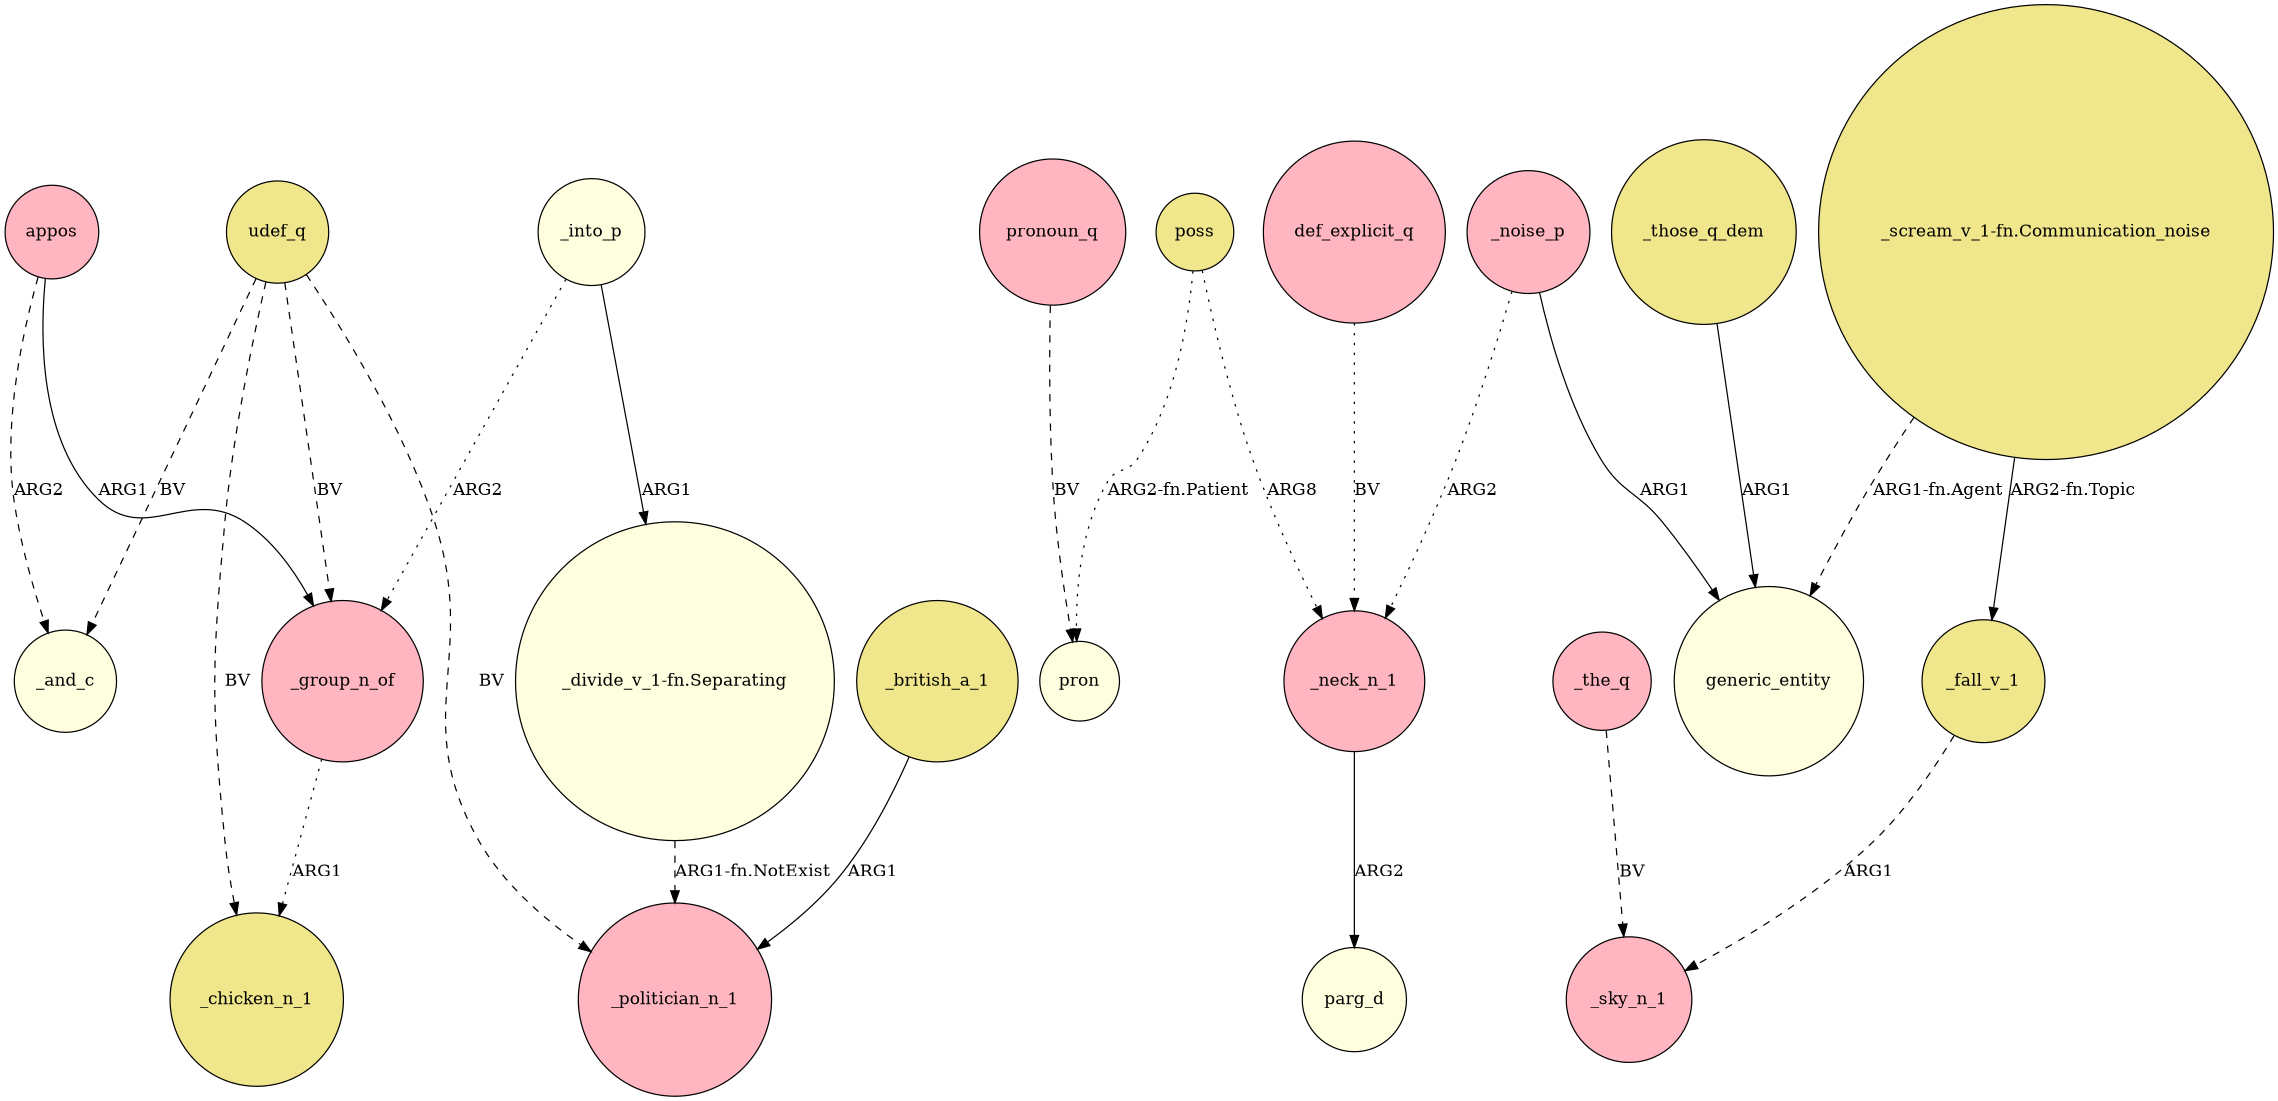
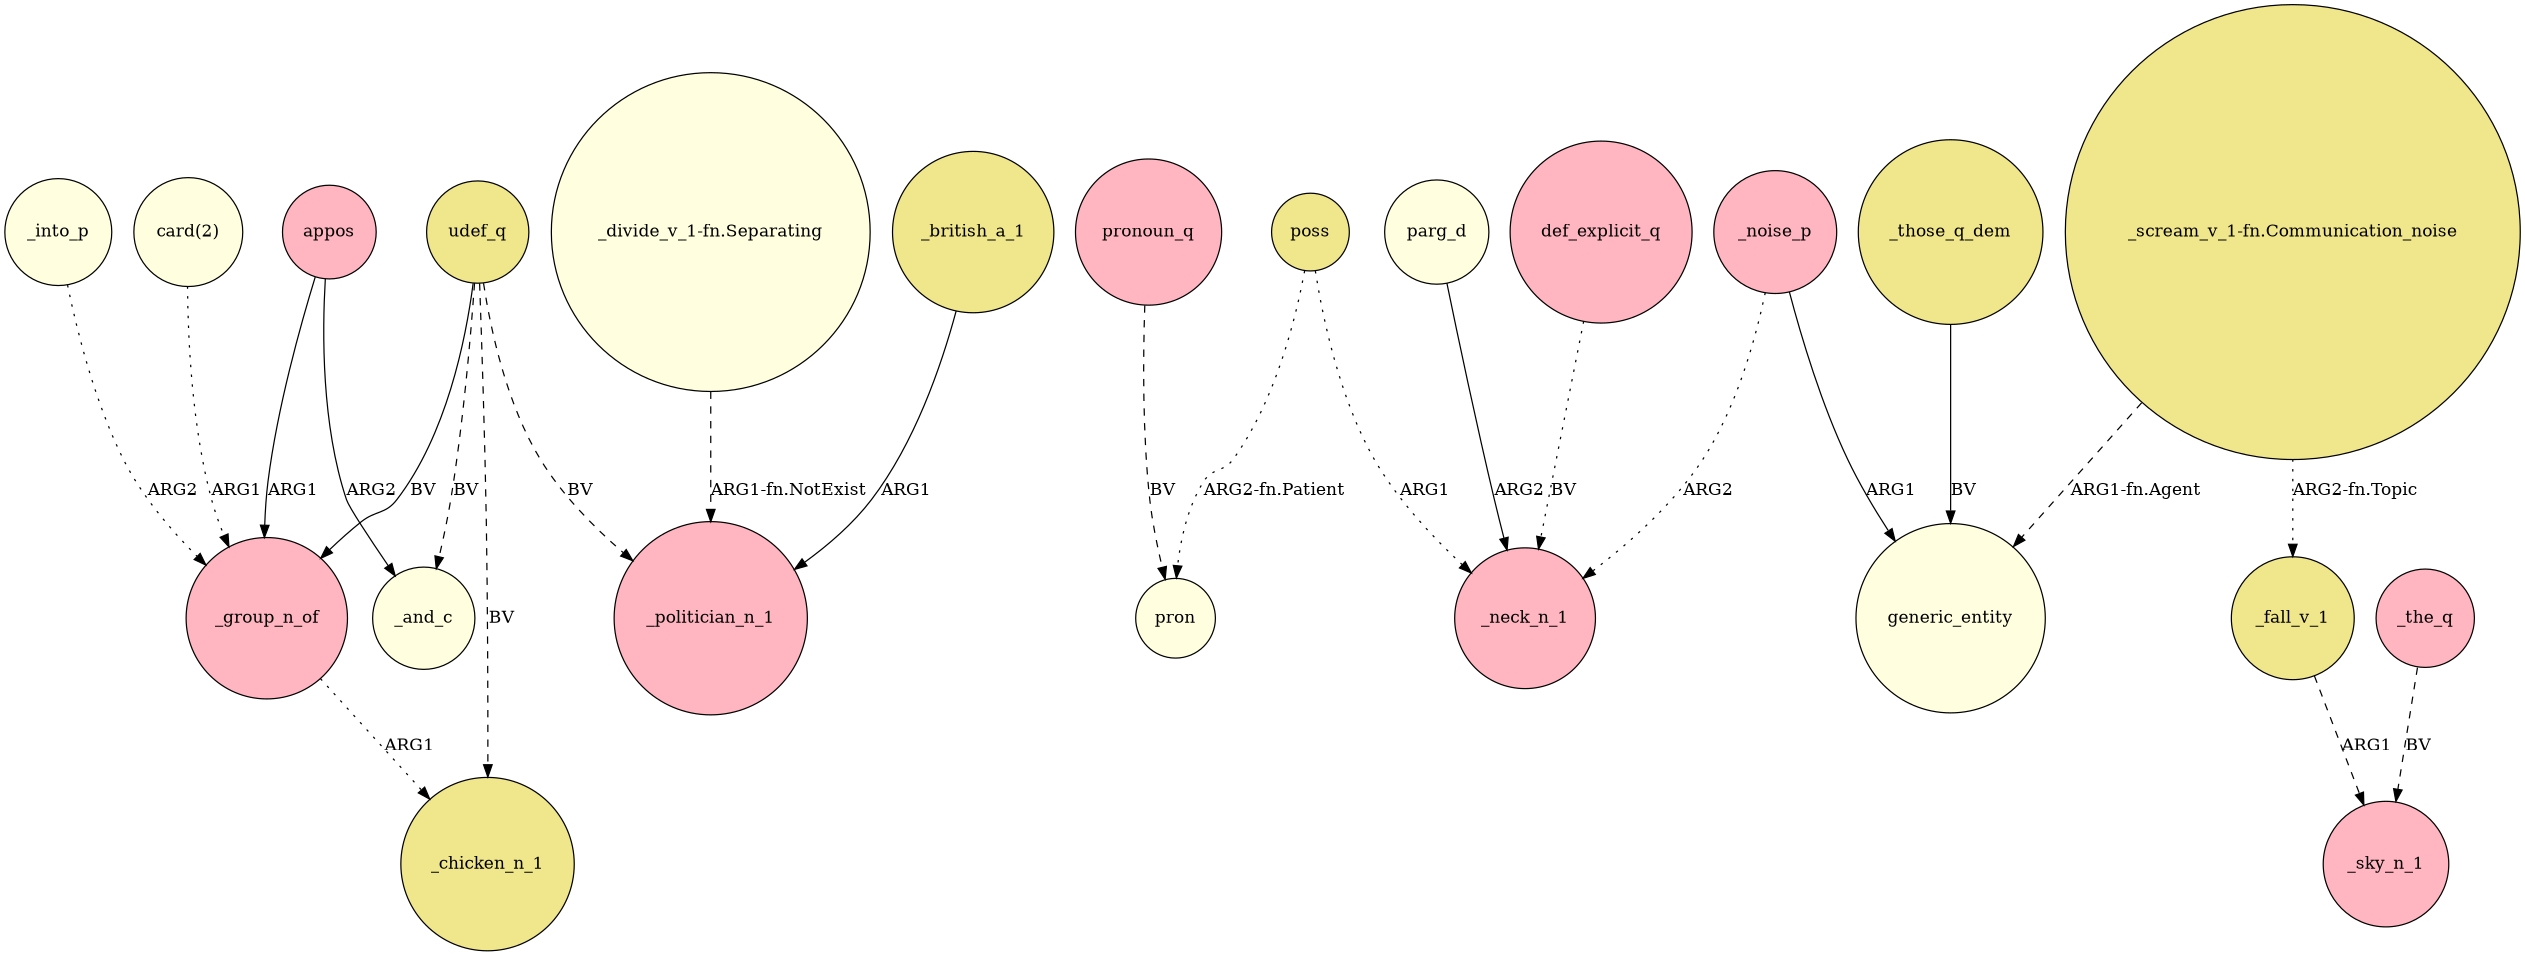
node "card(2)": added
edge "_into_p" -> "_divide_v_1-fn.Separating": removed, label "ARG1"
edge "udef_q" -> "_group_n_of": style dashed -> solid
edge "appos" -> "_and_c": style dashed -> solid
edge "poss" -> "_neck_n_1": label "ARG8" -> "ARG1"
edge "_those_q_dem" -> "generic_entity": label "ARG1" -> "BV"
edge "_scream_v_1-fn.Communication_noise" -> "_fall_v_1": style solid -> dotted
edge "_neck_n_1" -> "parg_d": reversed
